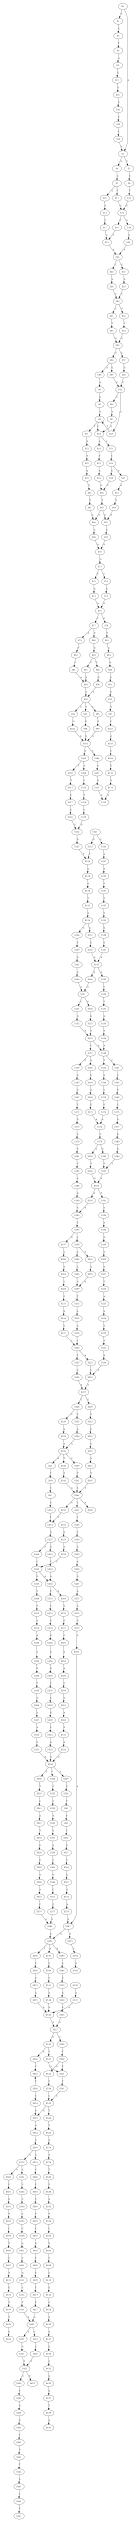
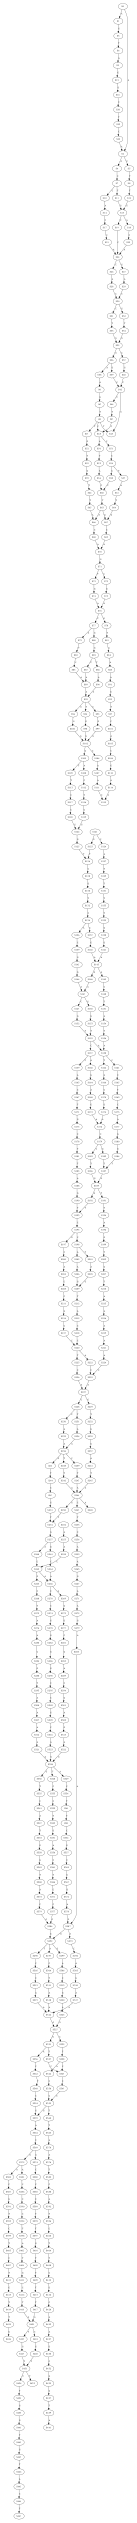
edge "S19" -> "S21": now "S19" -> "S24"
edge "S45" -> "S46": reversed
edge "S303" -> "S310": added, label "G"
edge "S348" -> "S342": reversed
